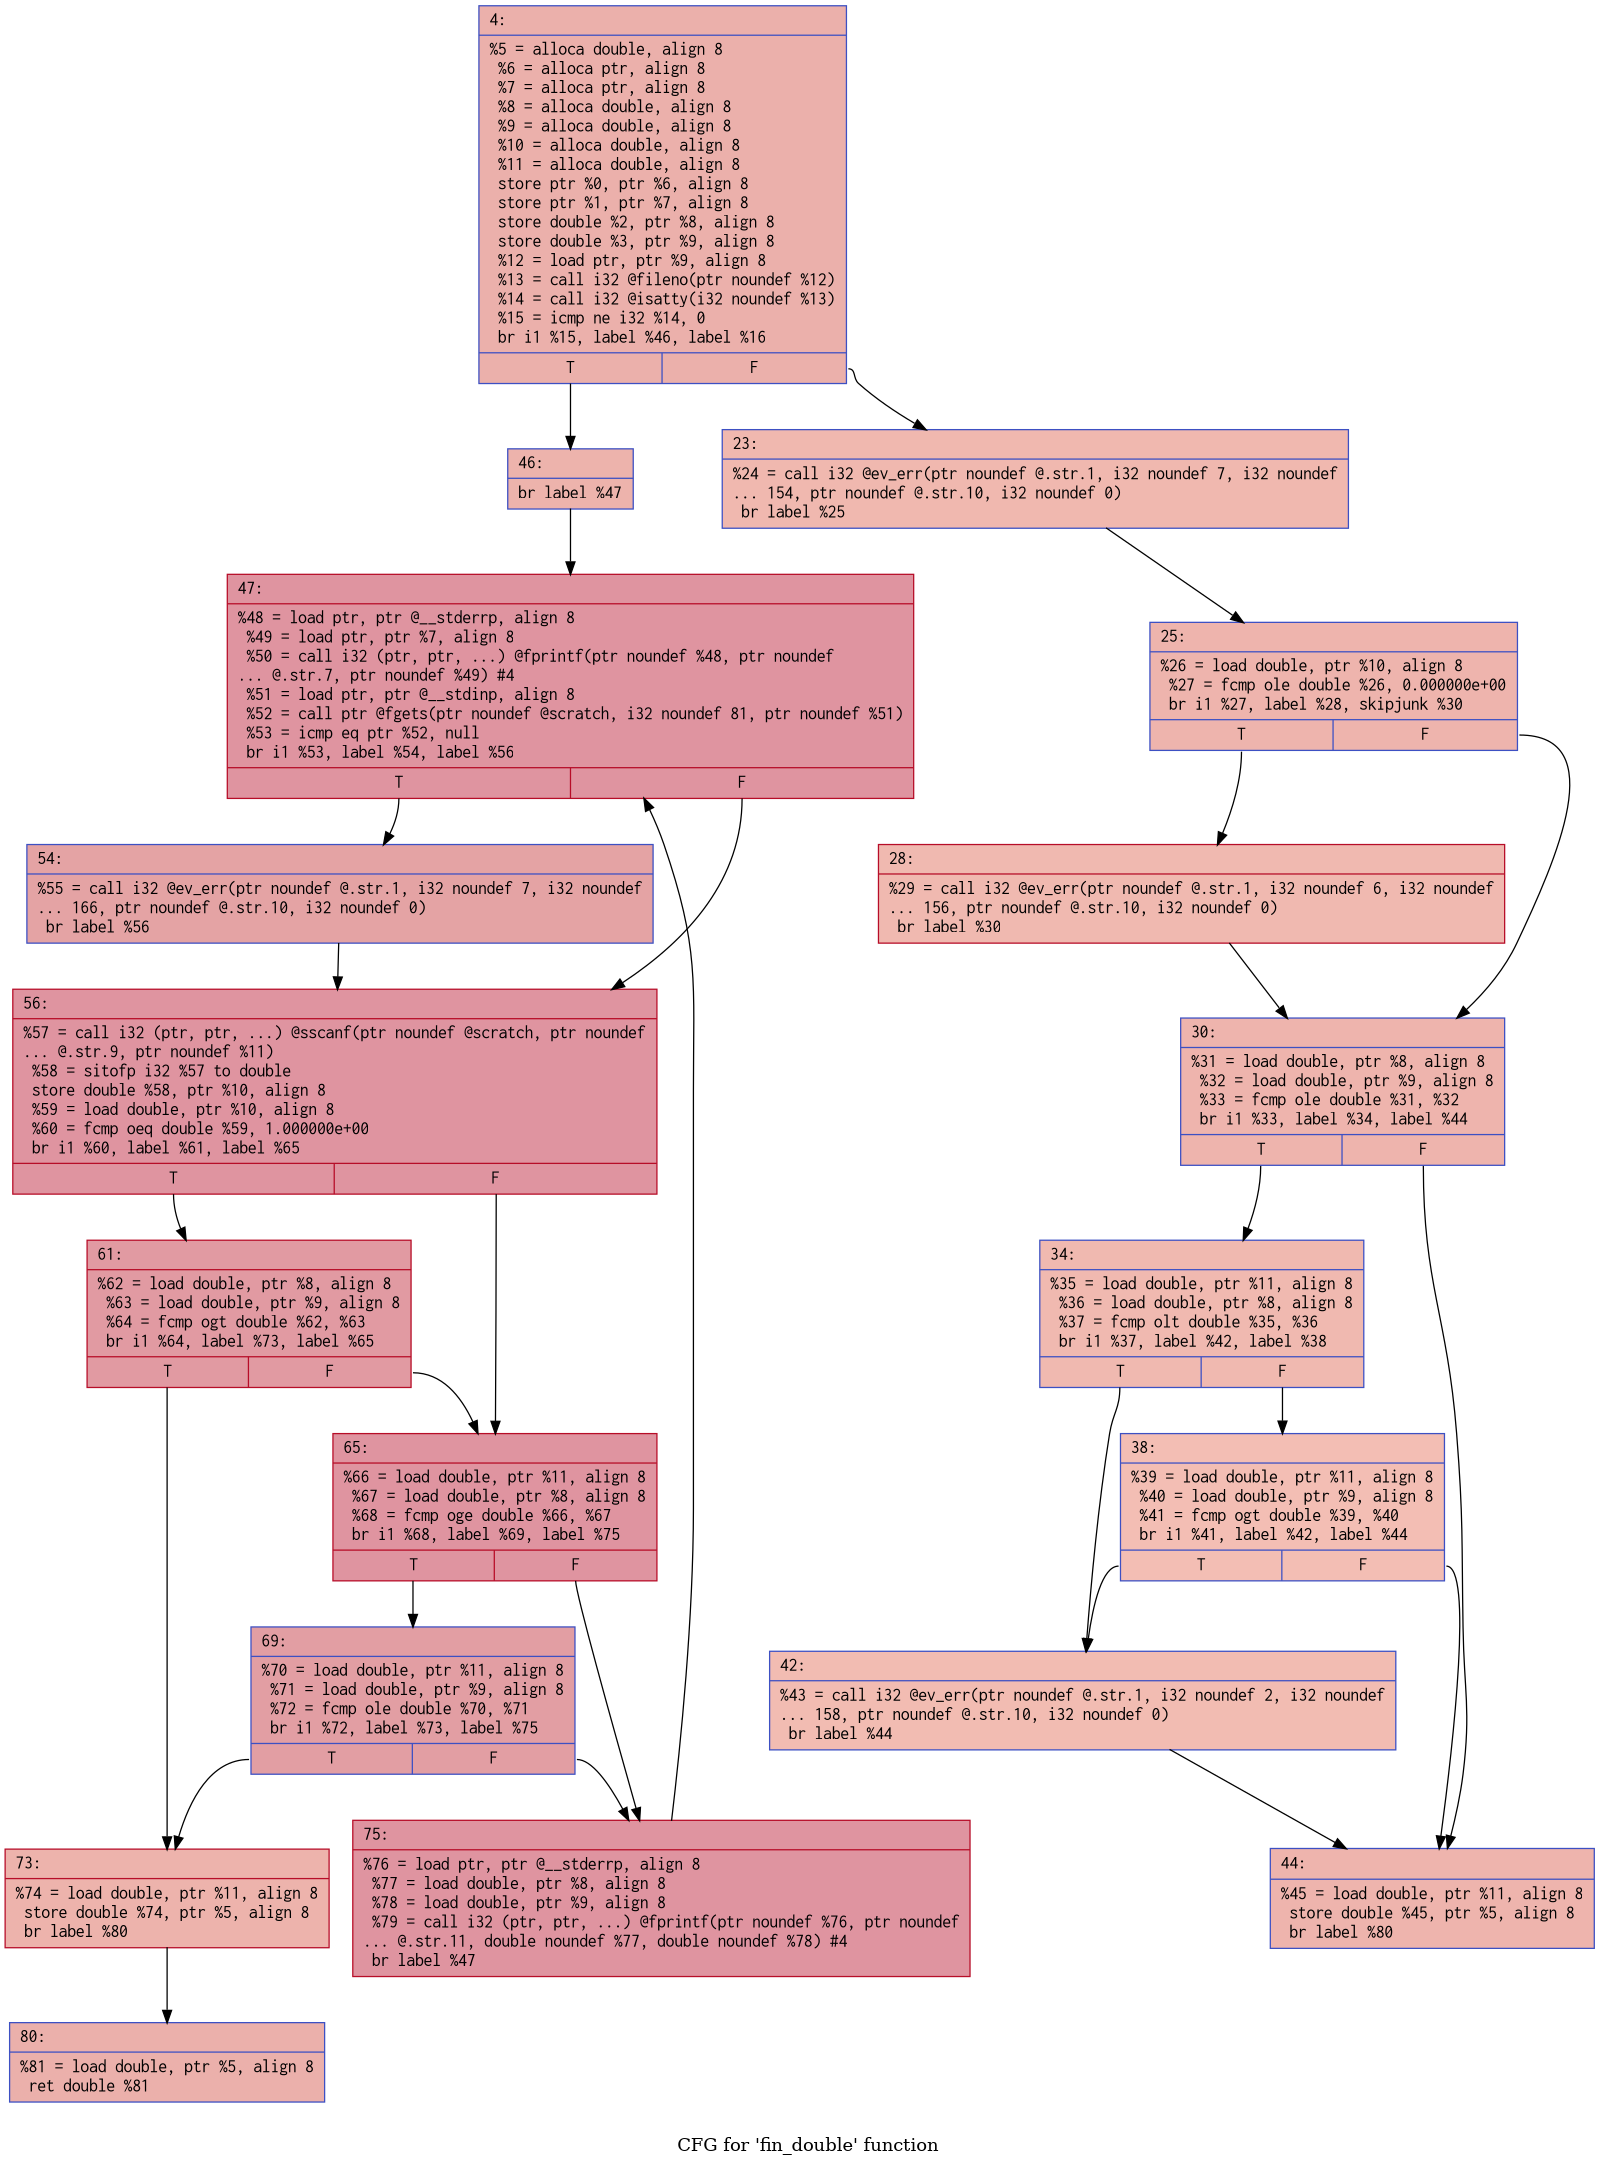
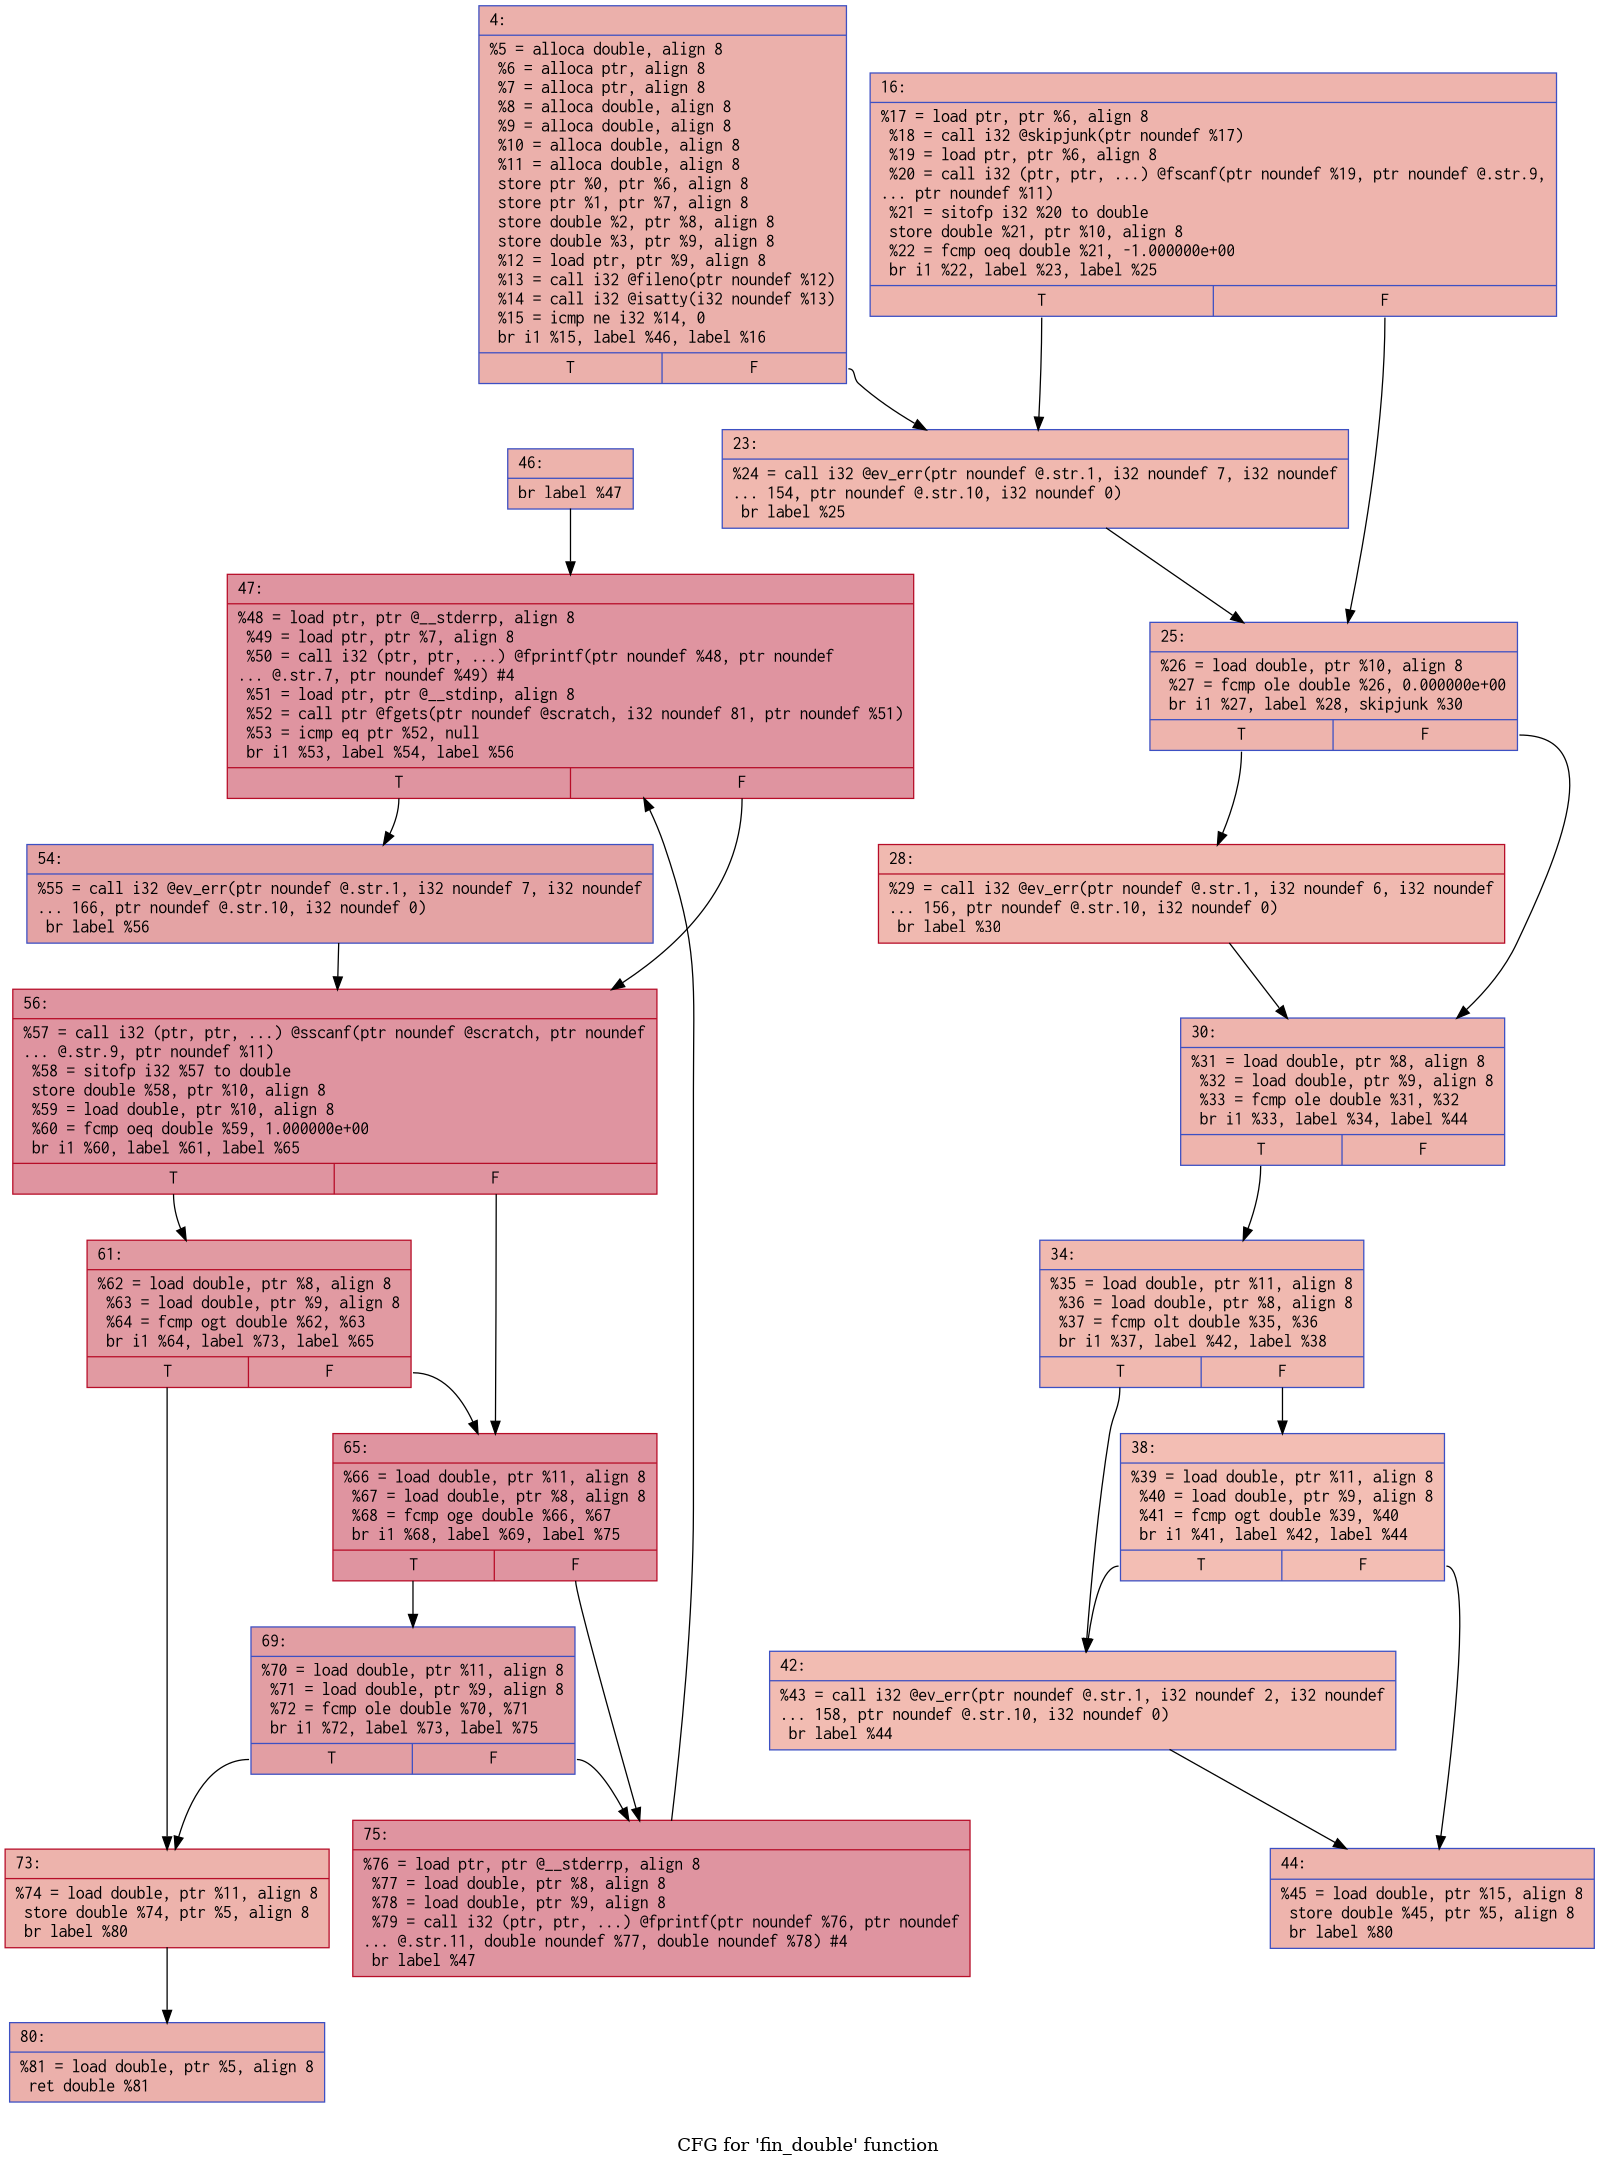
node "16:": added
edge "4:" -> "46:": removed
edge "30:" -> "44:": removed
node "44:": text "%45 = load double, ptr %11, align 8" -> "%45 = load double, ptr %15, align 8"
